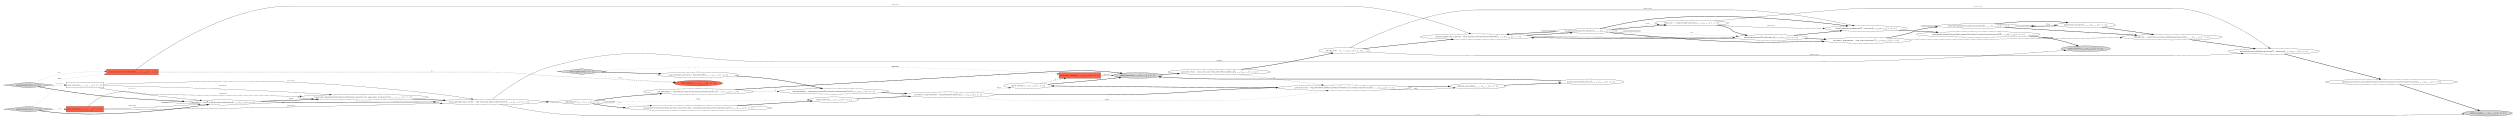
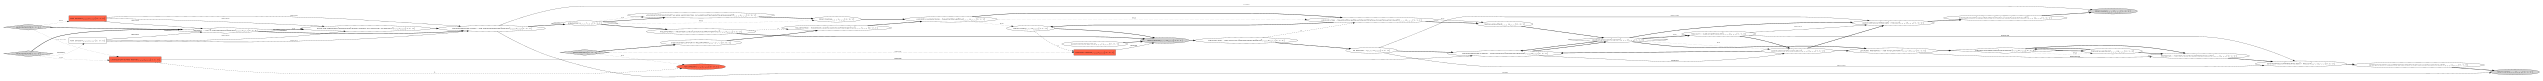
edge "searchDirectory['0', '1', '0']" -> "UnlinkedPDFFileFilter fileFilter@@@2@@@['1', '1', '0']": label "true" -> "filteredFiles"
edge "texFiles.addAll(files)@@@13@@@['0', '0', '1']" -> "subDirectories.forEach(null)@@@14@@@['0', '0', '1']": now "texFiles.addAll(files)@@@13@@@['0', '0', '1']" -> "!subRoot.getChildren().isEmpty()@@@20@@@['1', '1', '0']"
